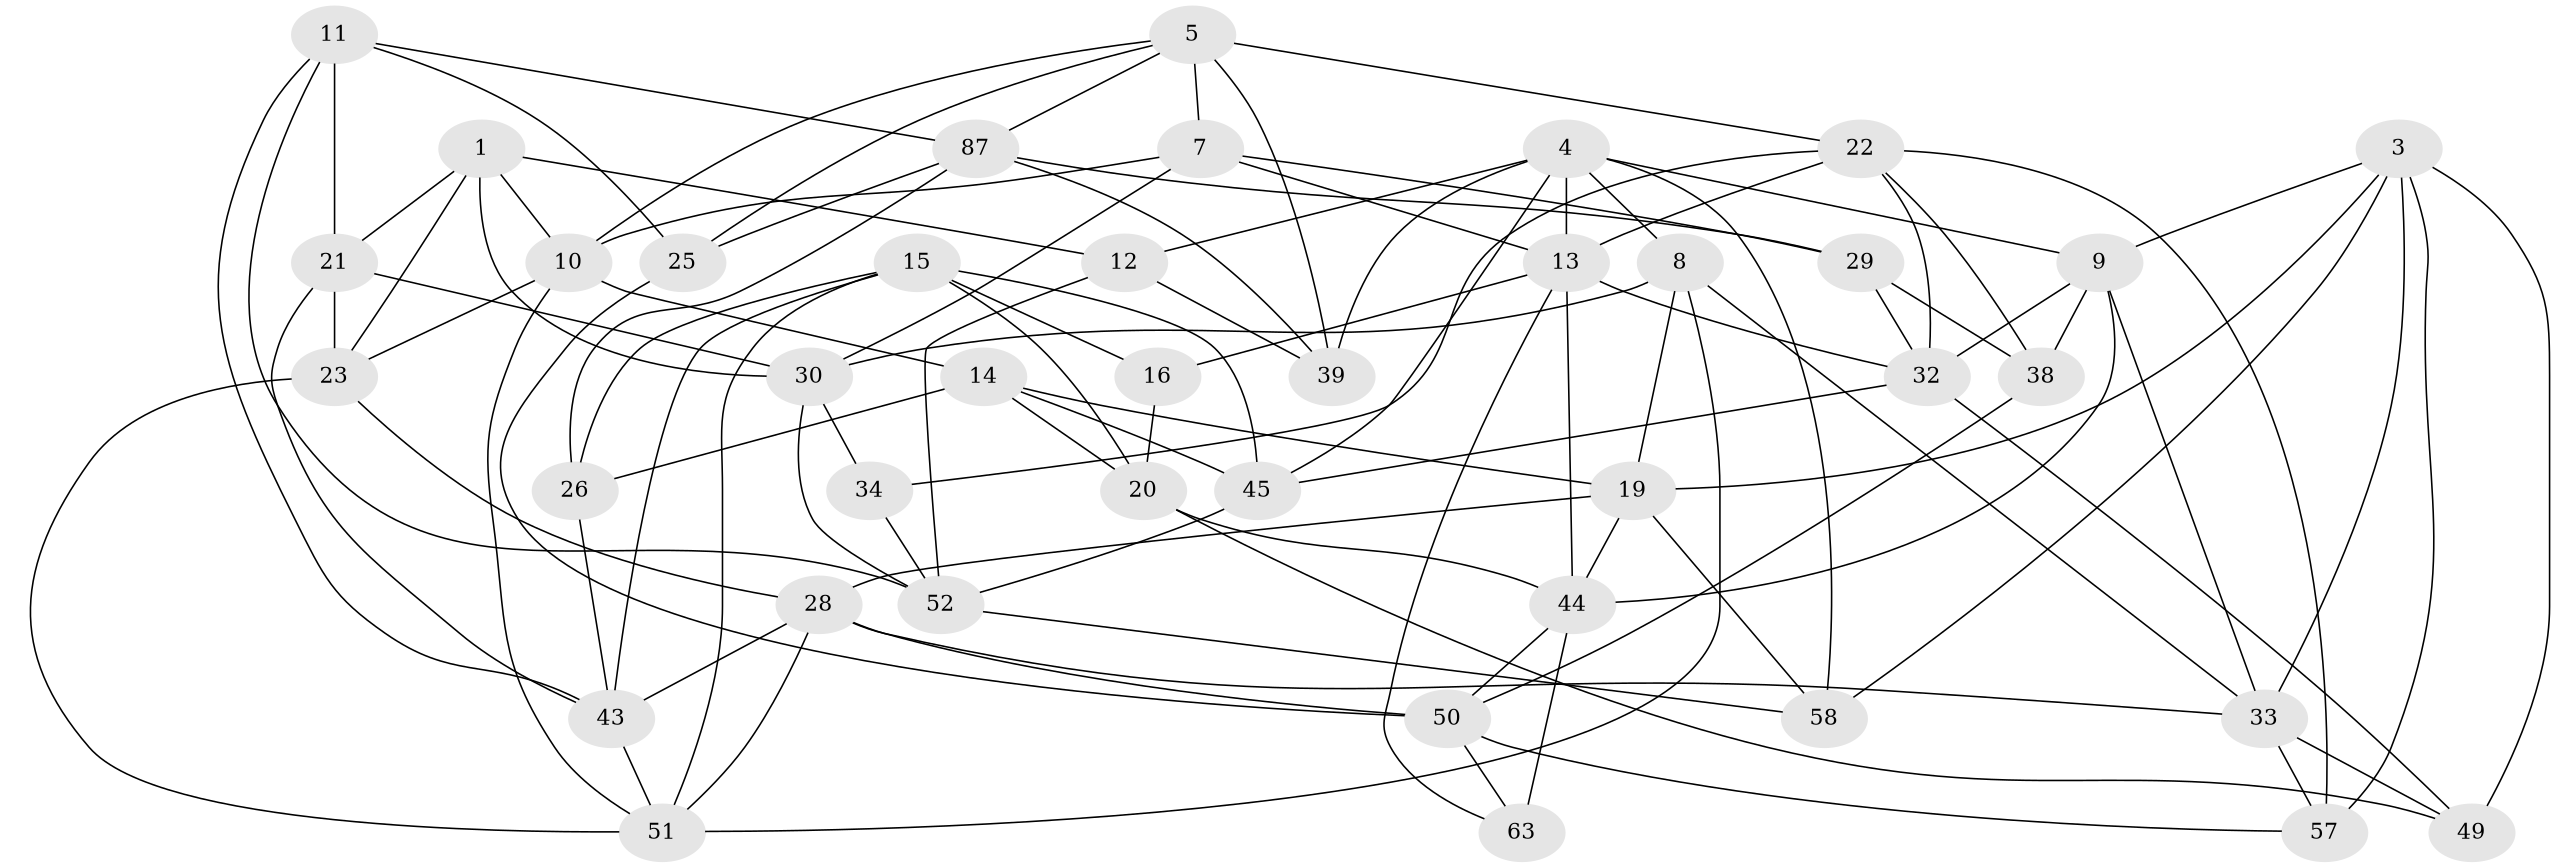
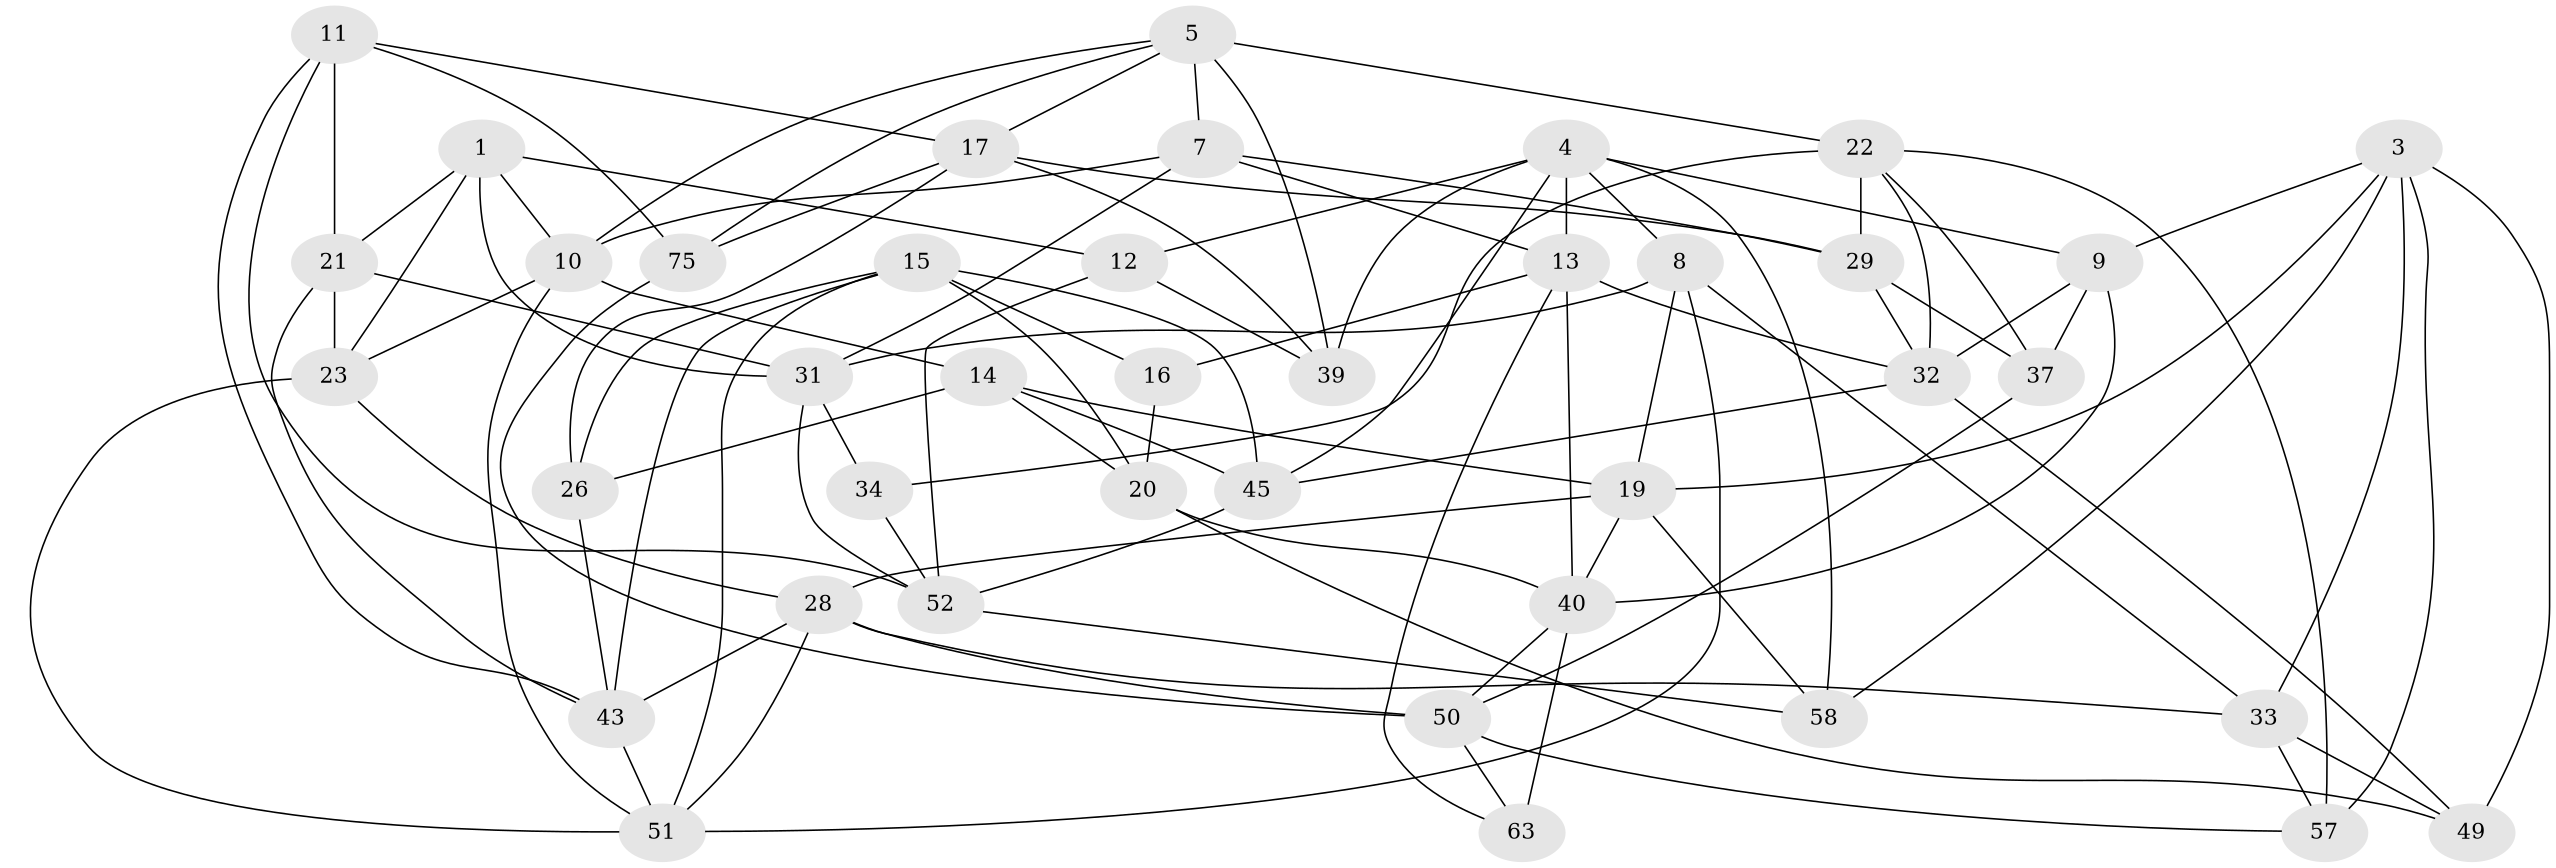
node "87": label "87" -> "17"
edge "22" -- "13": now "22" -- "29"
node "25": label "25" -> "75"
node "30": label "30" -> "31"
node "38": label "38" -> "37"
edge "9" -- "33": removed
node "44": label "44" -> "40"
